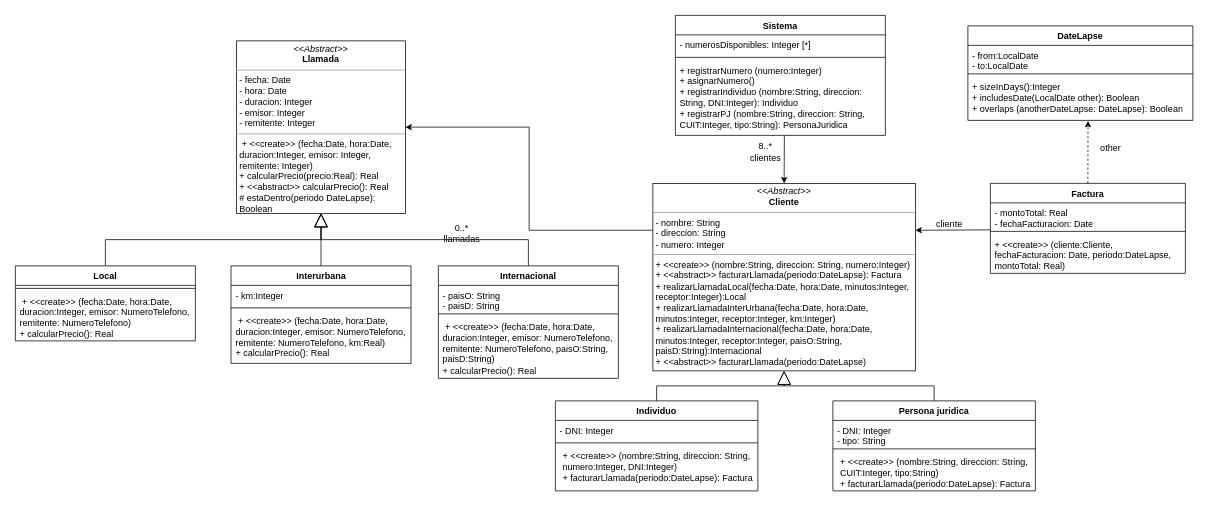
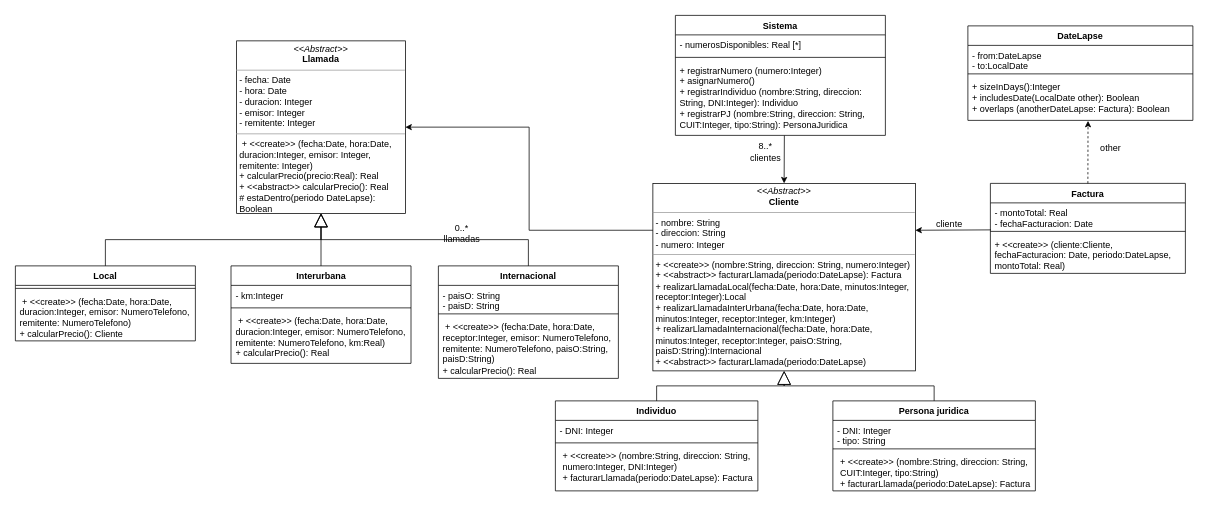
node "- numerosDisponibles: Integer [*]": label "- numerosDisponibles: Integer [*]" -> "- numerosDisponibles: Real [*]"
node "- from:LocalDate - to:LocalDate": label "- from:LocalDate - to:LocalDate" -> "- from:DateLapse - to:LocalDate"
node "+ sizeInDays():Integer + includesDate(LocalDate other): Boolean + overlaps (anotherDateLapse: DateLapse): Boolean": label "+ sizeInDays():Integer + includesDate(LocalDate other): Boolean + overlaps (anotherDateLapse: DateLapse): Boolean" -> "+ sizeInDays():Integer + includesDate(LocalDate other): Boolean + overlaps (anotherDateLapse: Factura): Boolean"
node "+ <<create>> (fecha:Date, hora:Date, duracion:Integer, emisor: NumeroTelefono, remitente: NumeroTelefono) + calcularPrecio(): Real": label "+ <<create>> (fecha:Date, hora:Date, duracion:Integer, emisor: NumeroTelefono, remitente: NumeroTelefono) + calcularPrecio(): Real" -> "+ <<create>> (fecha:Date, hora:Date, duracion:Integer, emisor: NumeroTelefono, remitente: NumeroTelefono) + calcularPrecio(): Cliente"
node "+ <<create>> (fecha:Date, hora:Date, duracion:Integer, emisor: NumeroTelefono, remitente: NumeroTelefono, paisO:String, paisD:String) + calcularPrecio(): Real": label "+ <<create>> (fecha:Date, hora:Date, duracion:Integer, emisor: NumeroTelefono, remitente: NumeroTelefono, paisO:String, paisD:String) + calcularPrecio(): Real" -> "+ <<create>> (fecha:Date, hora:Date, receptor:Integer, emisor: NumeroTelefono, remitente: NumeroTelefono, paisO:String, paisD:String) + calcularPrecio(): Real"
